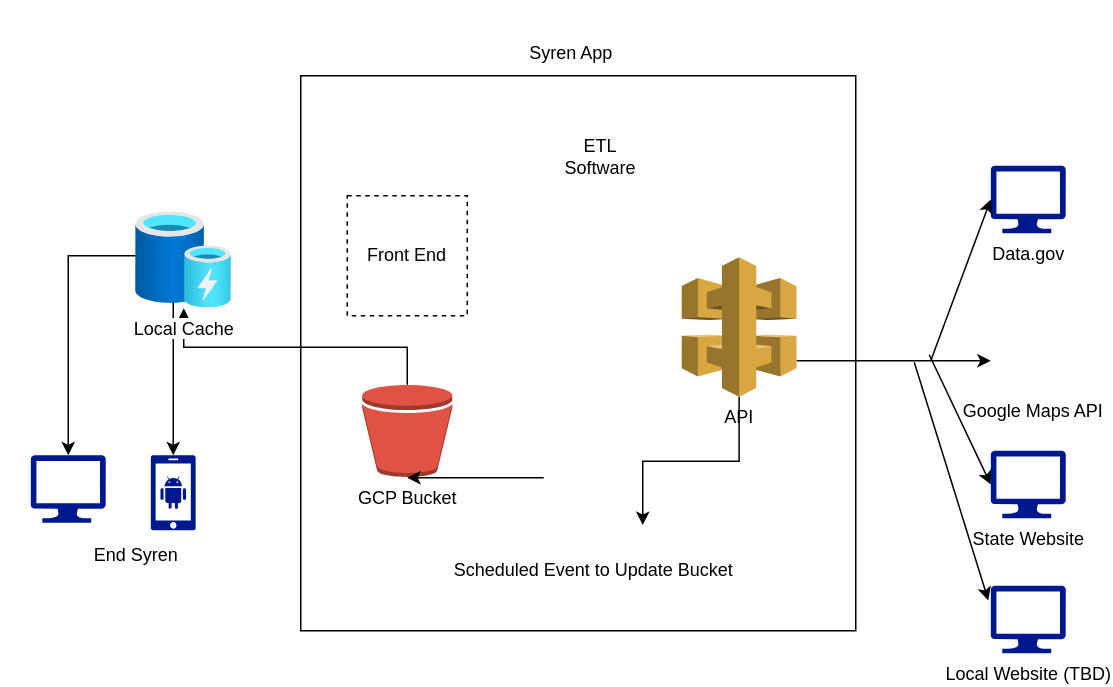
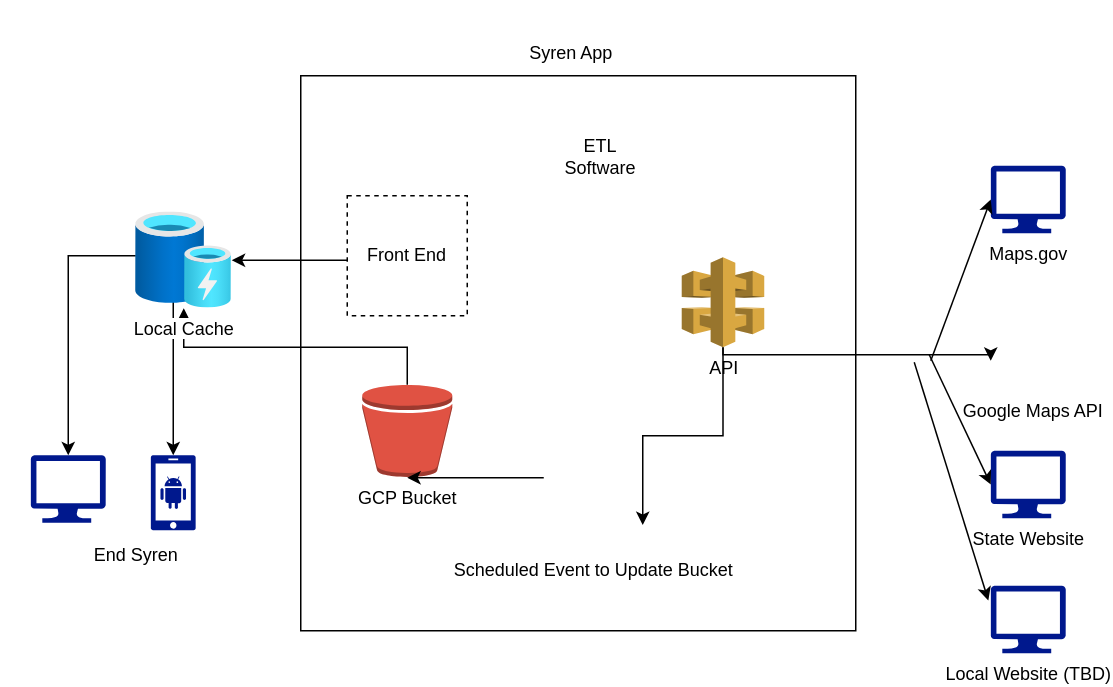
node "Data.gov": label "Data.gov" -> "Maps.gov"
edge "Front End" -> "Local Cache": added
node "API": size 115x140 -> 83x90
